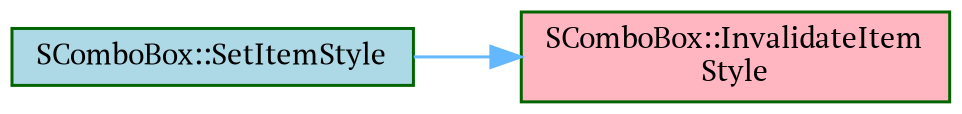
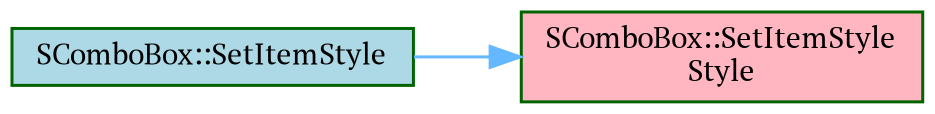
node "SComboBox::InvalidateItem Style": label "SComboBox::InvalidateItem Style" -> "SComboBox::SetItemStyle Style"
